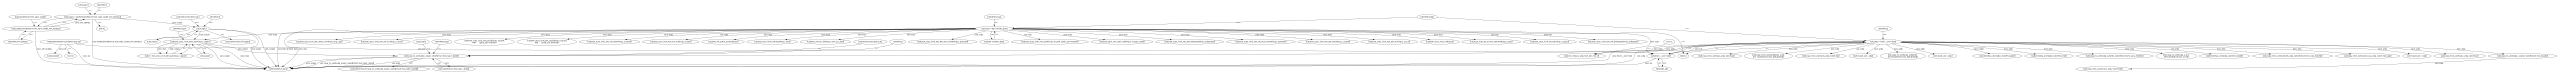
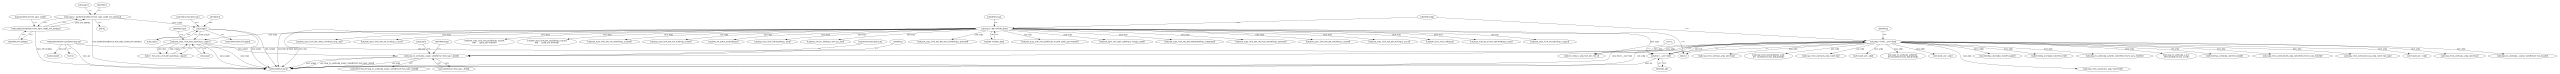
node "(Call,kvm_vcpu_ioctl_x86_set_debugregs(vcpu, &dbgregs))": removed
edge "(Call,copy_to_user(argp, u.xsave, sizeof(struct kvm_xsave)))" -> "(Call,copy_from_user(&mce, argp, sizeof mce))": now "(Call,*argp = (void __user *)arg)" -> "(Call,copy_from_user(&mce, argp, sizeof mce))"
